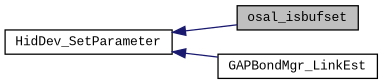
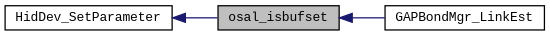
edge "GAPBondMgr_LinkEst" -> "HidDev_SetParameter": now "GAPBondMgr_LinkEst" -> "osal_isbufset"
